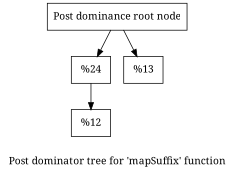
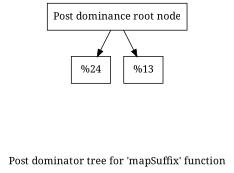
node "%12": removed
